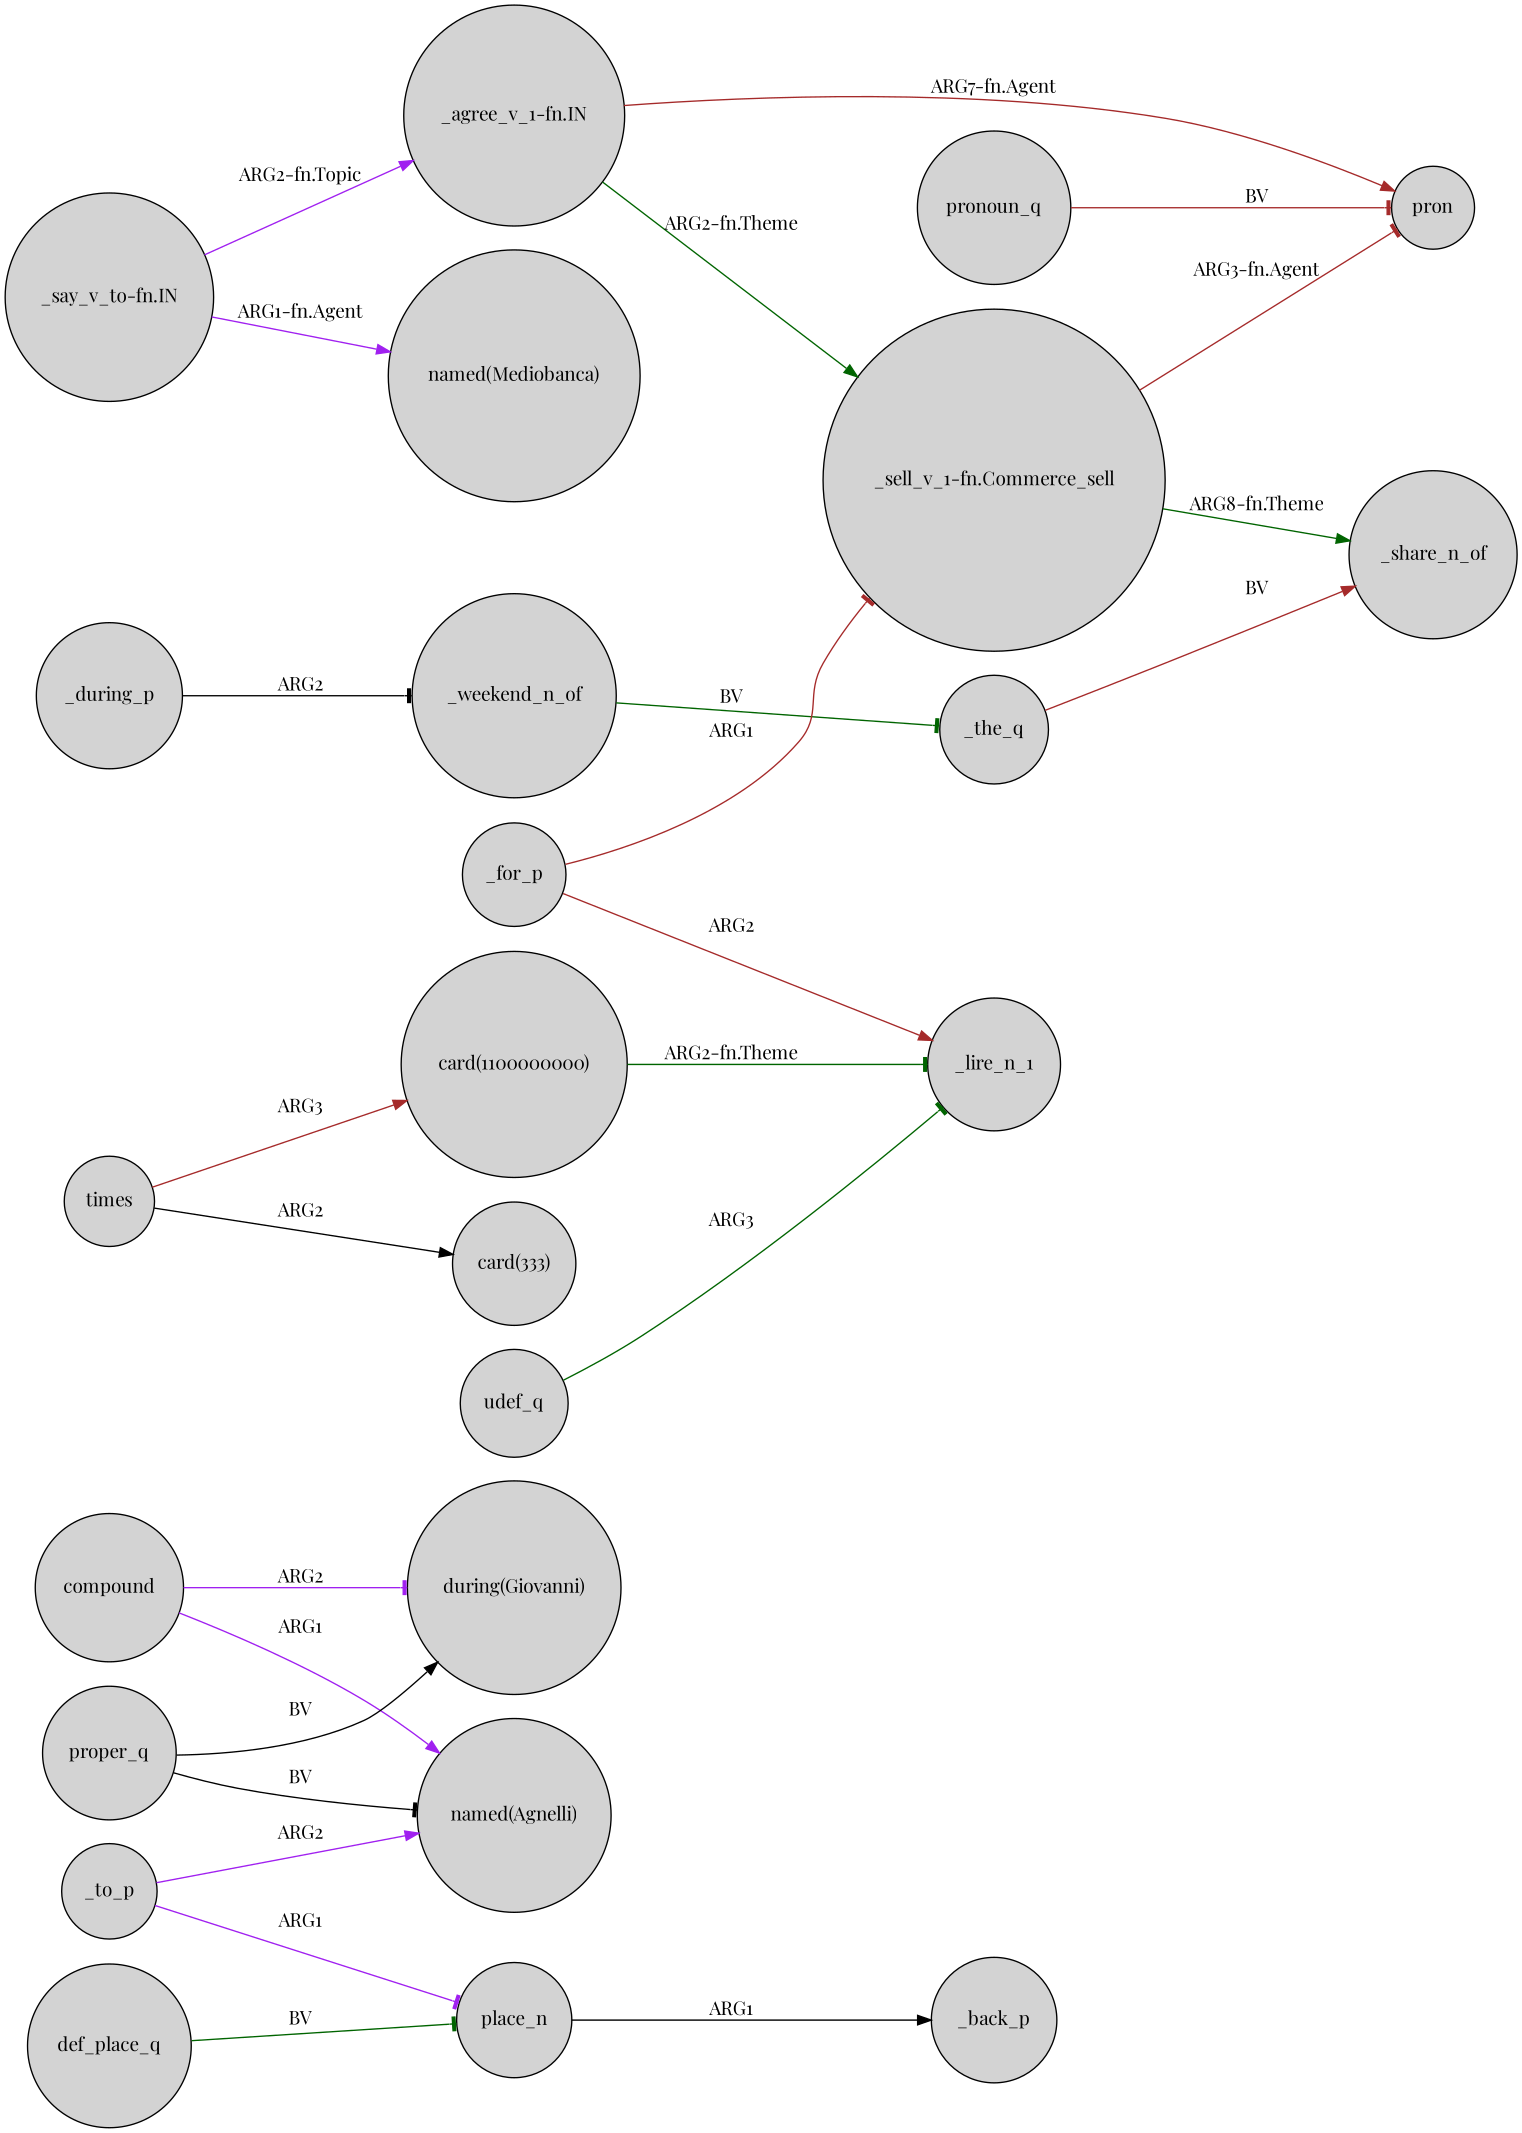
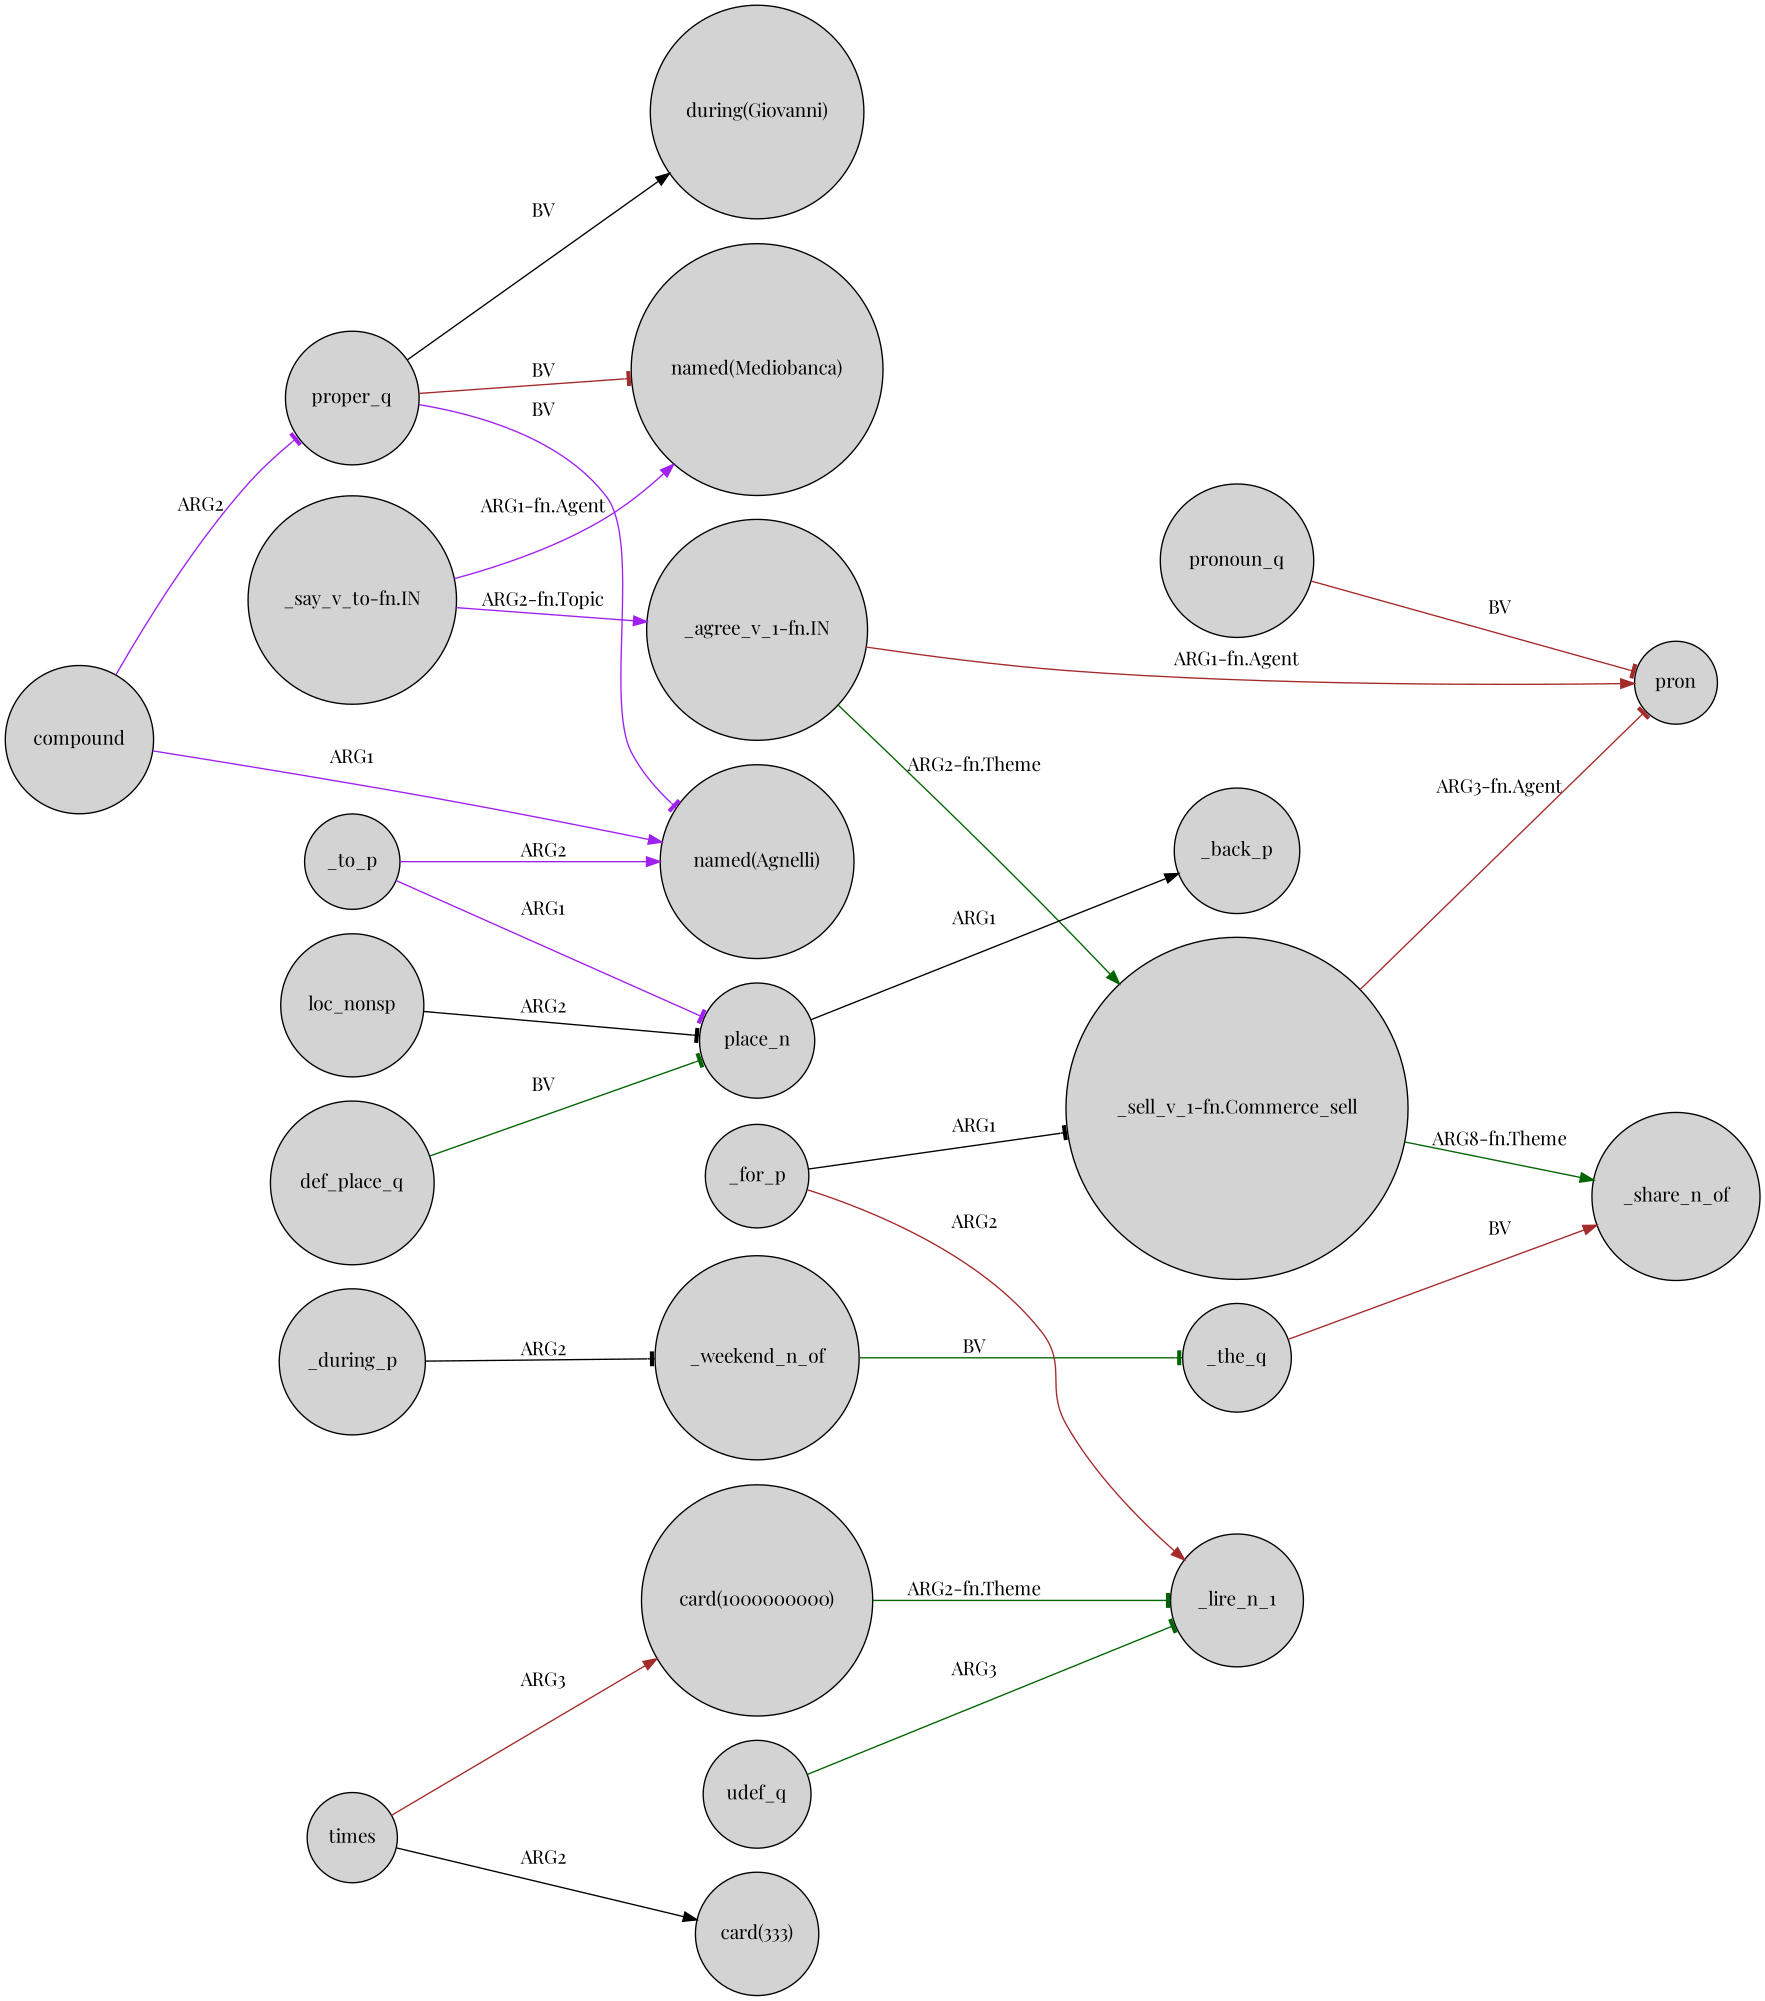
edge "_agree_v_1-fn.IN" -> "pron": label "ARG7-fn.Agent" -> "ARG1-fn.Agent"
edge "proper_q" -> "named(Mediobanca)": added, label "BV"
edge "_for_p" -> "_sell_v_1-fn.Commerce_sell": color brown -> black
node "loc_nonsp": added
node "card(1100000000)": label "card(1100000000)" -> "card(1000000000)"
edge "compound" -> "during(Giovanni)": now "compound" -> "proper_q"
edge "proper_q" -> "named(Agnelli)": color black -> purple
